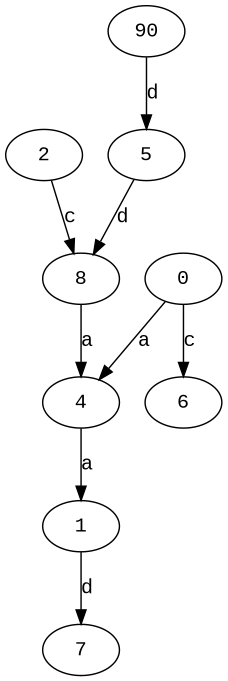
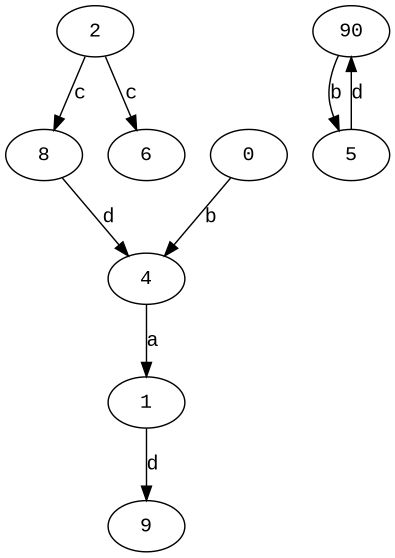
edge "90" -> "5": label "d" -> "b"
edge "5" -> "8": now "5" -> "90"
edge "0" -> "6": now "2" -> "6"
edge "8" -> "4": label "a" -> "d"
edge "0" -> "4": label "a" -> "b"
node "7": label "7" -> "9"
